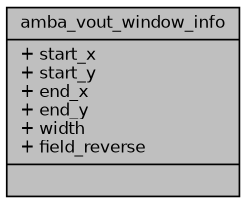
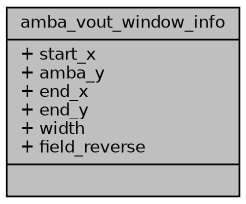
node "amba_vout_window_info": text "+ start_y" -> "+ amba_y"
